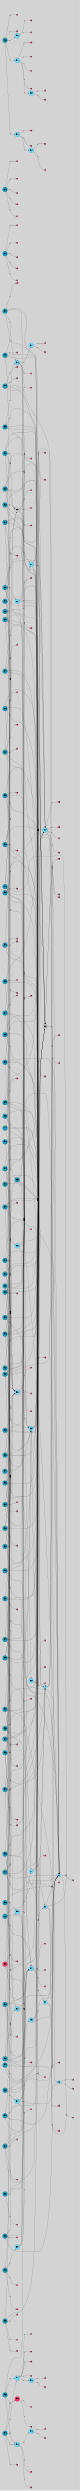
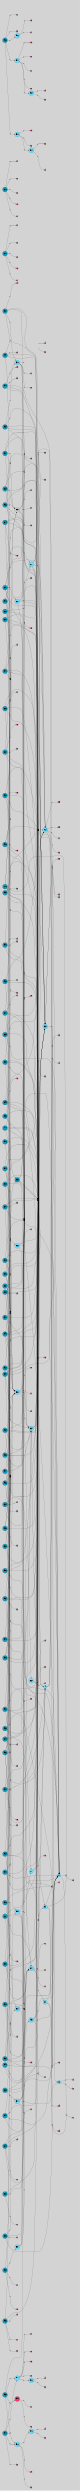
node "T317": removed
node "T365": fillcolor #cccccc -> #66ddff
node "T951": fillcolor #ff3366 -> #1199bb
